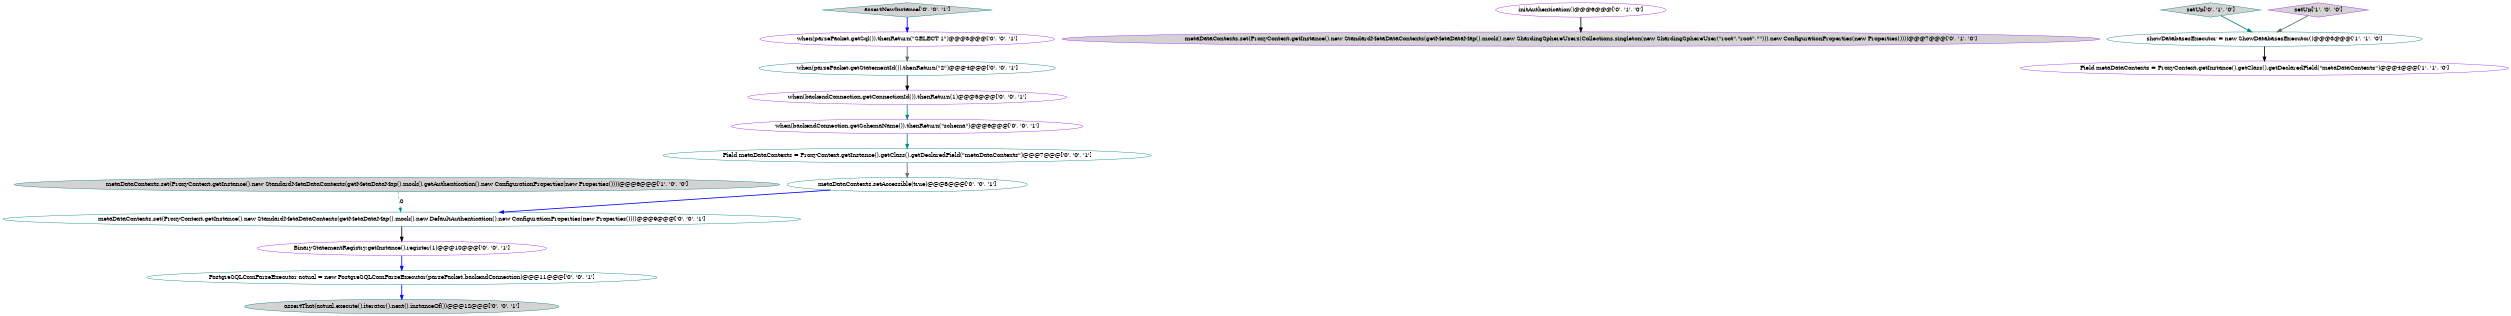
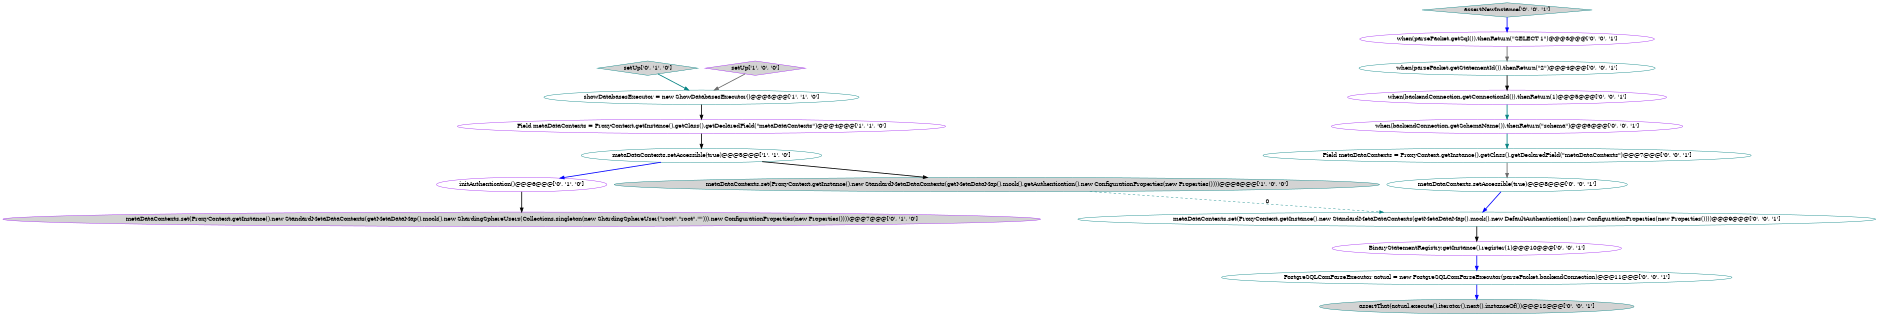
node "metaDataContexts.setAccessible(true)@@@5@@@['1', '1', '0']": added
